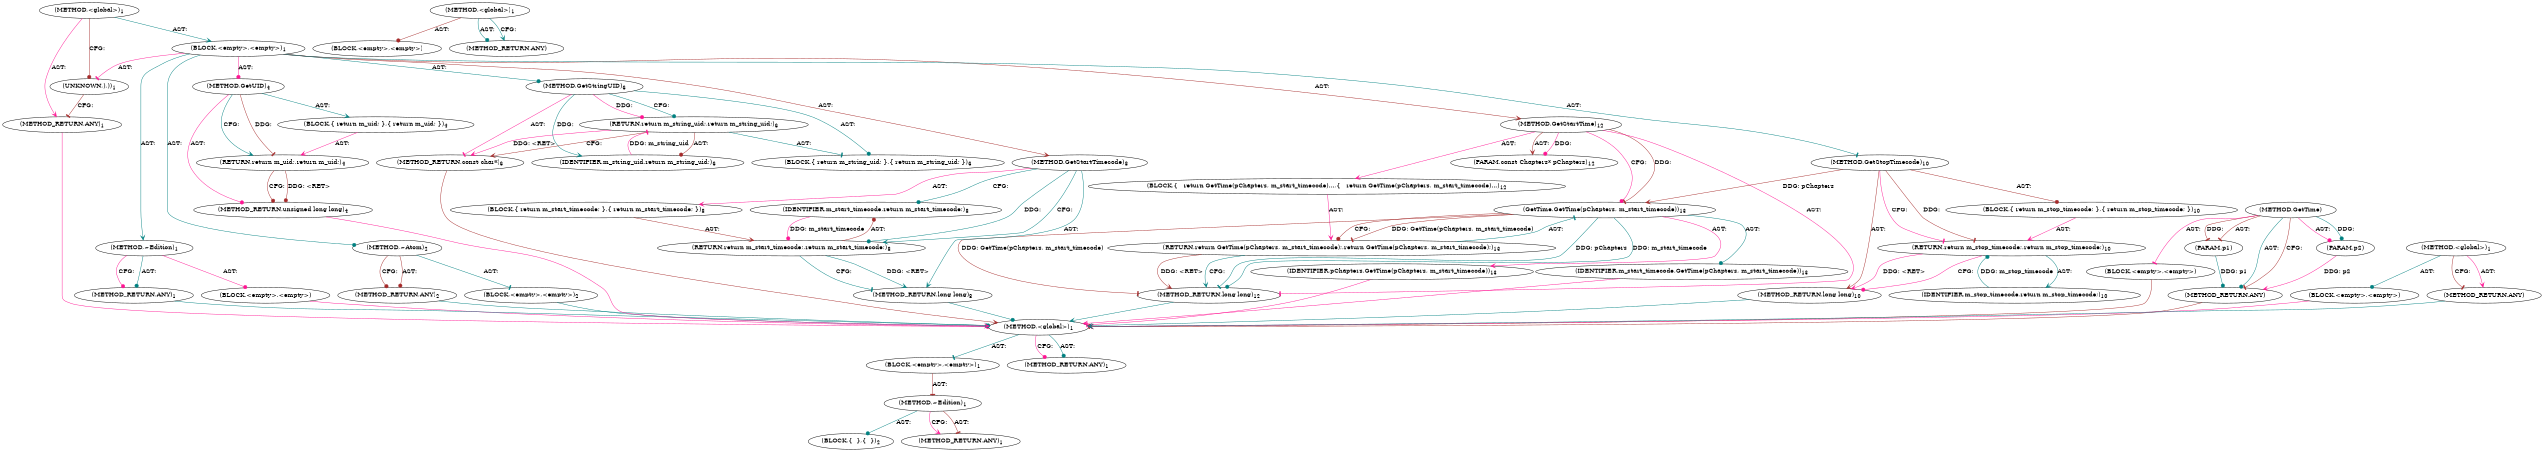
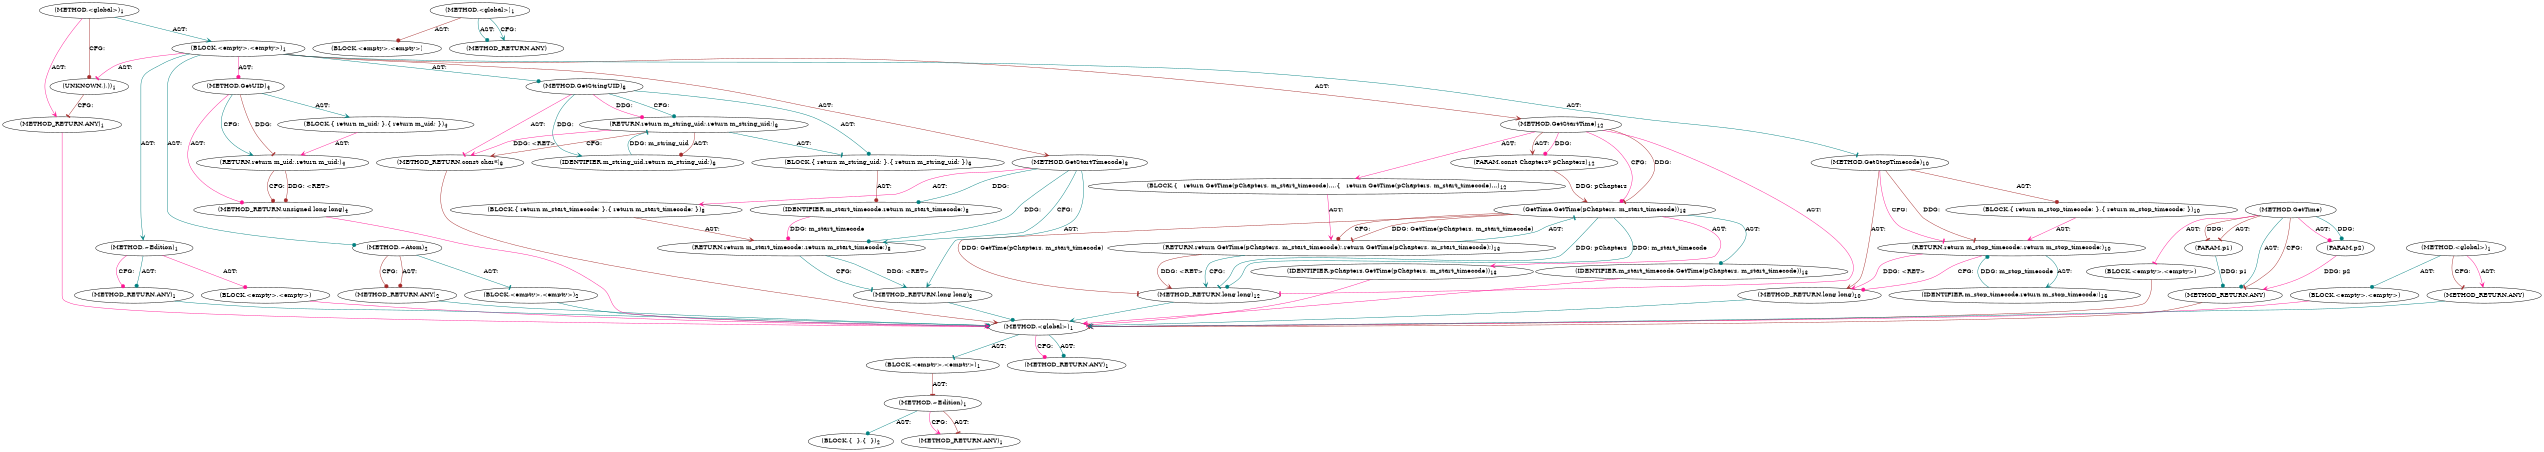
edge "(IDENTIFIER,m_string_uid,return m_string_uid;)" -> "(RETURN,return m_string_uid;,return m_string_uid;)": color deeppink -> teal
edge "(METHOD,GetStartTimecode)" -> "(IDENTIFIER,m_start_timecode,return m_start_timecode;)": label "CFG: " -> "DDG: "
edge "(METHOD,GetStopTimecode)" -> "(GetTime,GetTime(pChapters, m_start_timecode))": now "(PARAM,const Chapters* pChapters)" -> "(GetTime,GetTime(pChapters, m_start_timecode))"
edge "(RETURN,return m_start_timecode;,return m_start_timecode;)" -> "(IDENTIFIER,m_start_timecode,return m_start_timecode;)": now "(BLOCK,{ return m_string_uid; },{ return m_string_uid; })" -> "(IDENTIFIER,m_start_timecode,return m_start_timecode;)"
node "(IDENTIFIER,m_stop_timecode,return m_stop_timecode;)": text "10" -> "16"
